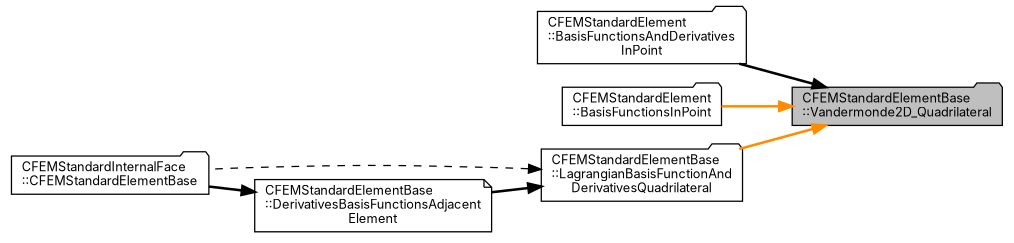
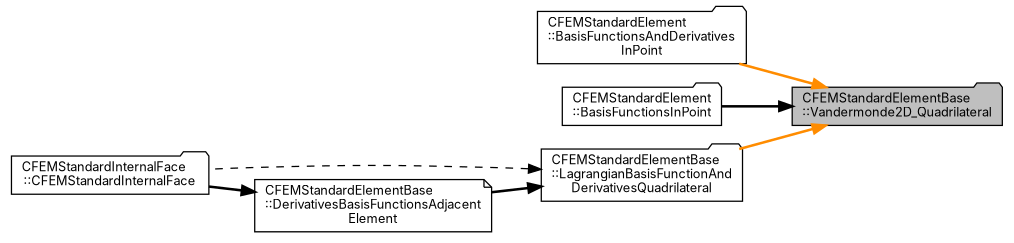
edge "CFEMStandardElement ::BasisFunctionsAndDerivatives InPoint" -> "CFEMStandardElementBase ::Vandermonde2D_Quadrilateral": color black -> darkorange
edge "CFEMStandardElement ::BasisFunctionsInPoint" -> "CFEMStandardElementBase ::Vandermonde2D_Quadrilateral": color darkorange -> black
node "CFEMStandardInternalFace ::CFEMStandardElementBase": label "CFEMStandardInternalFace ::CFEMStandardElementBase" -> "CFEMStandardInternalFace ::CFEMStandardInternalFace"
